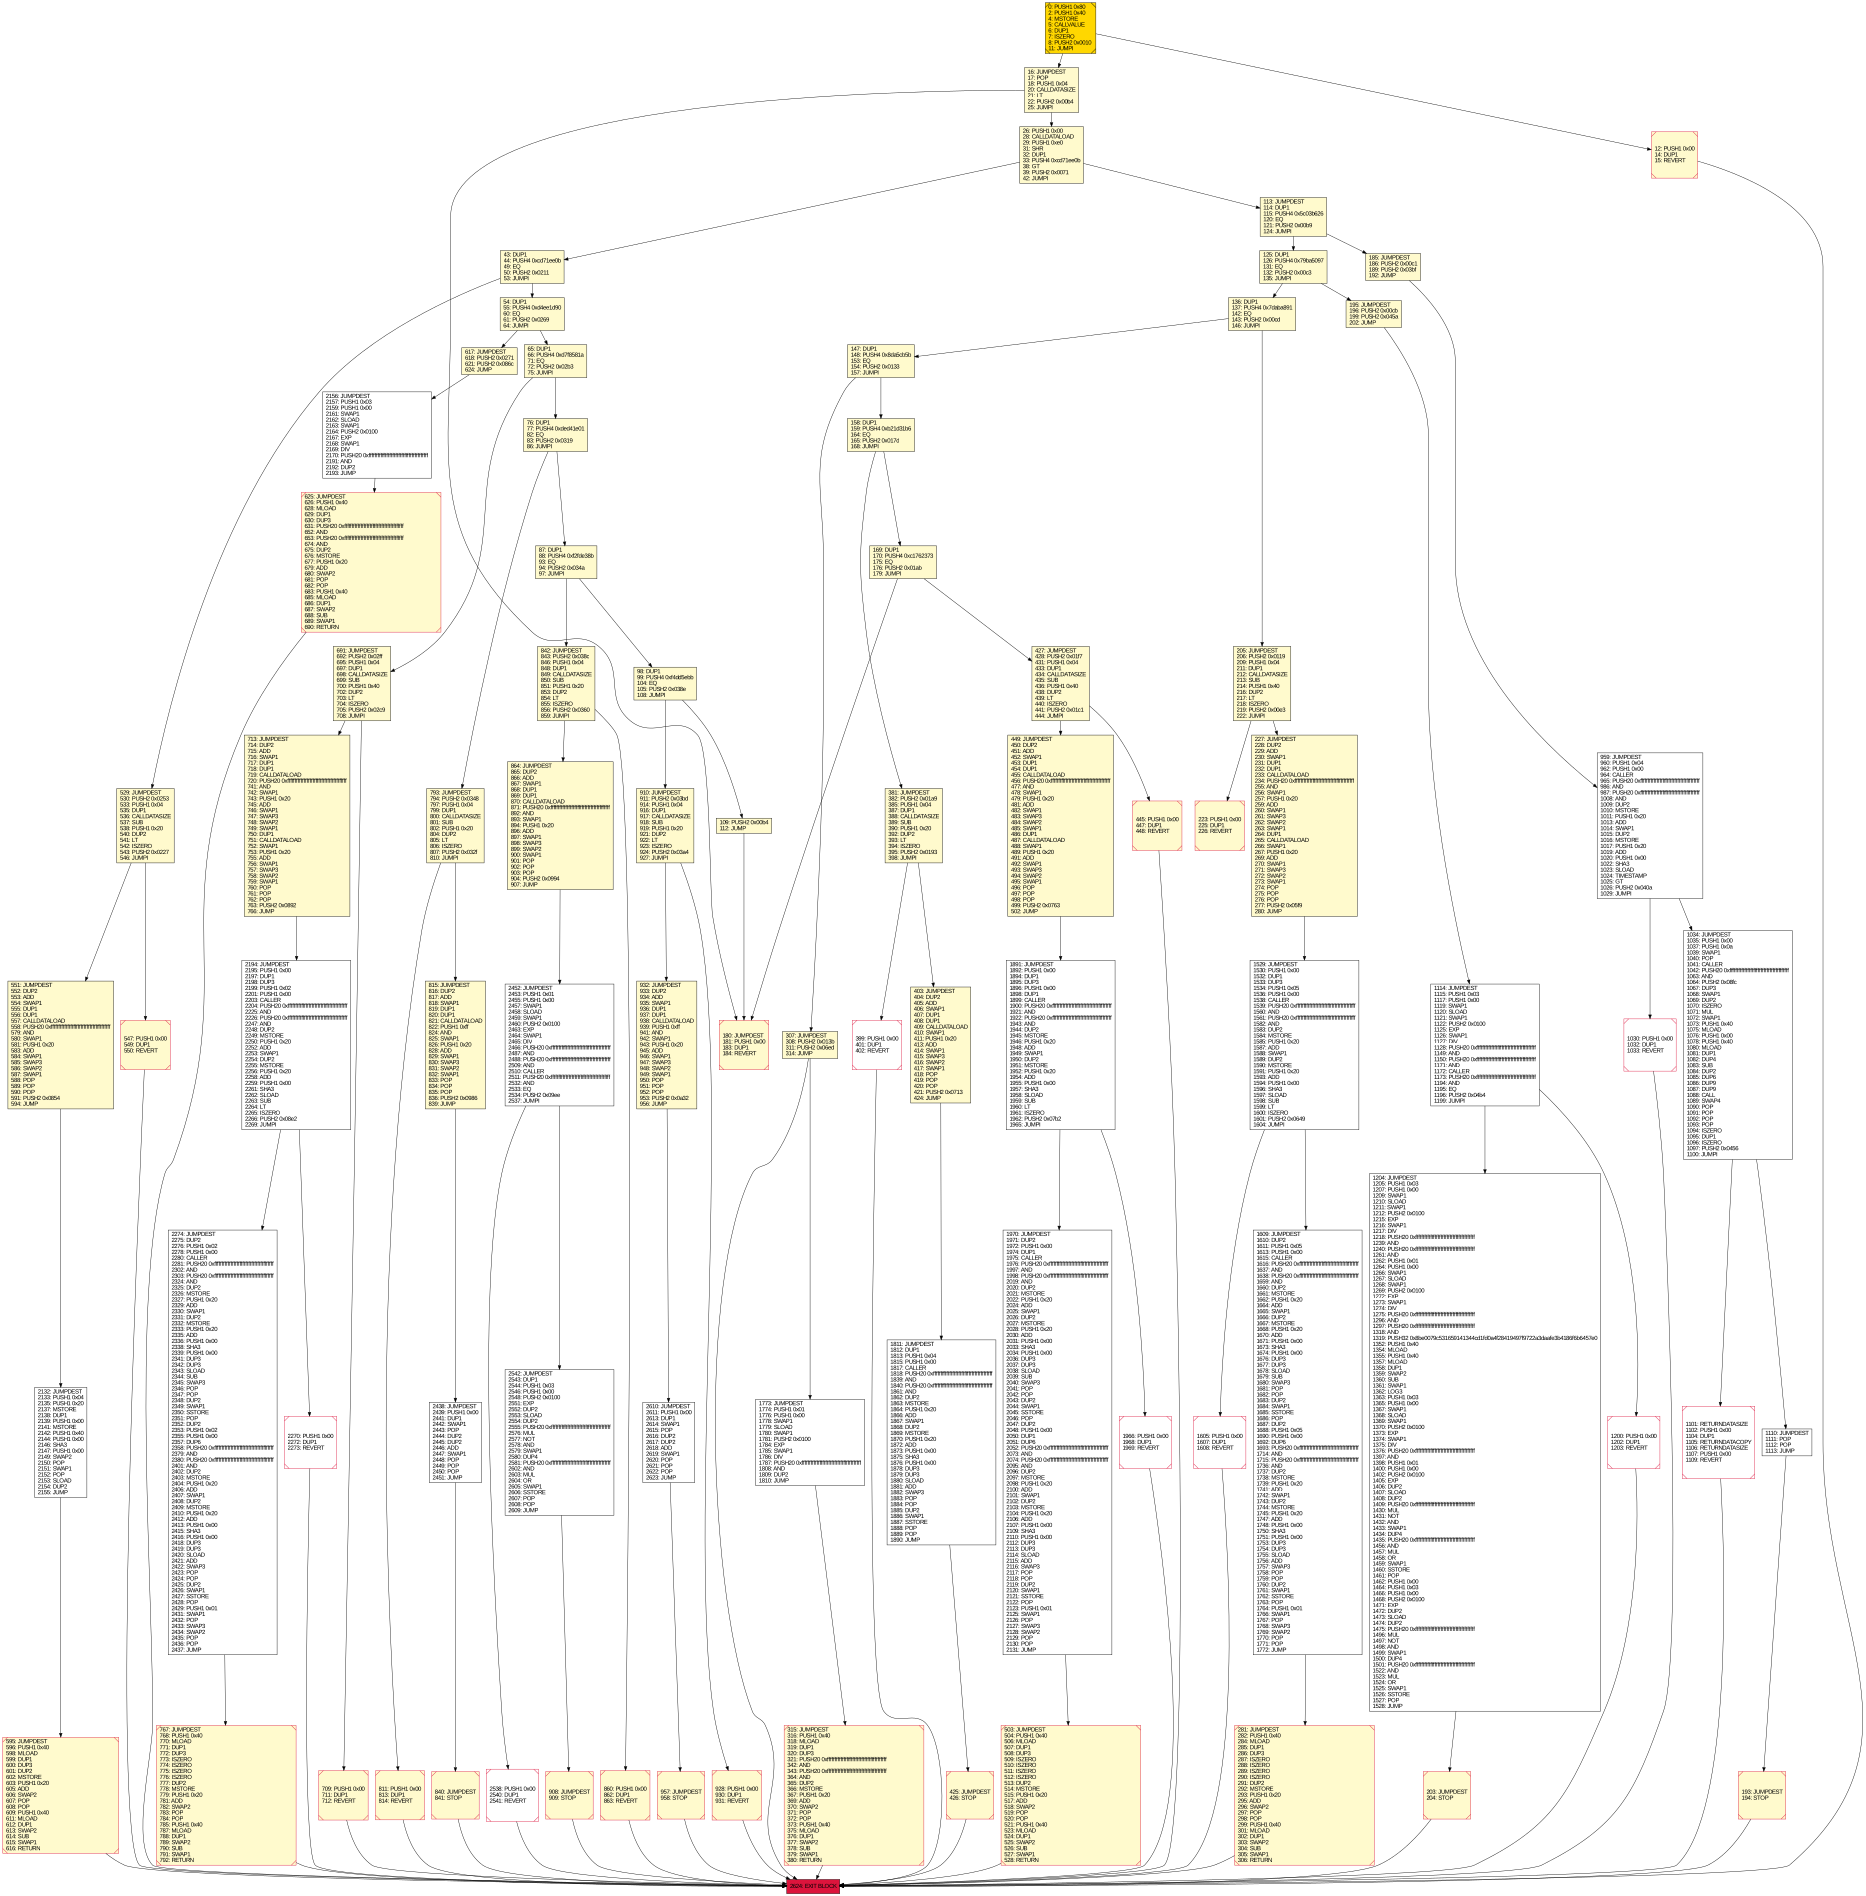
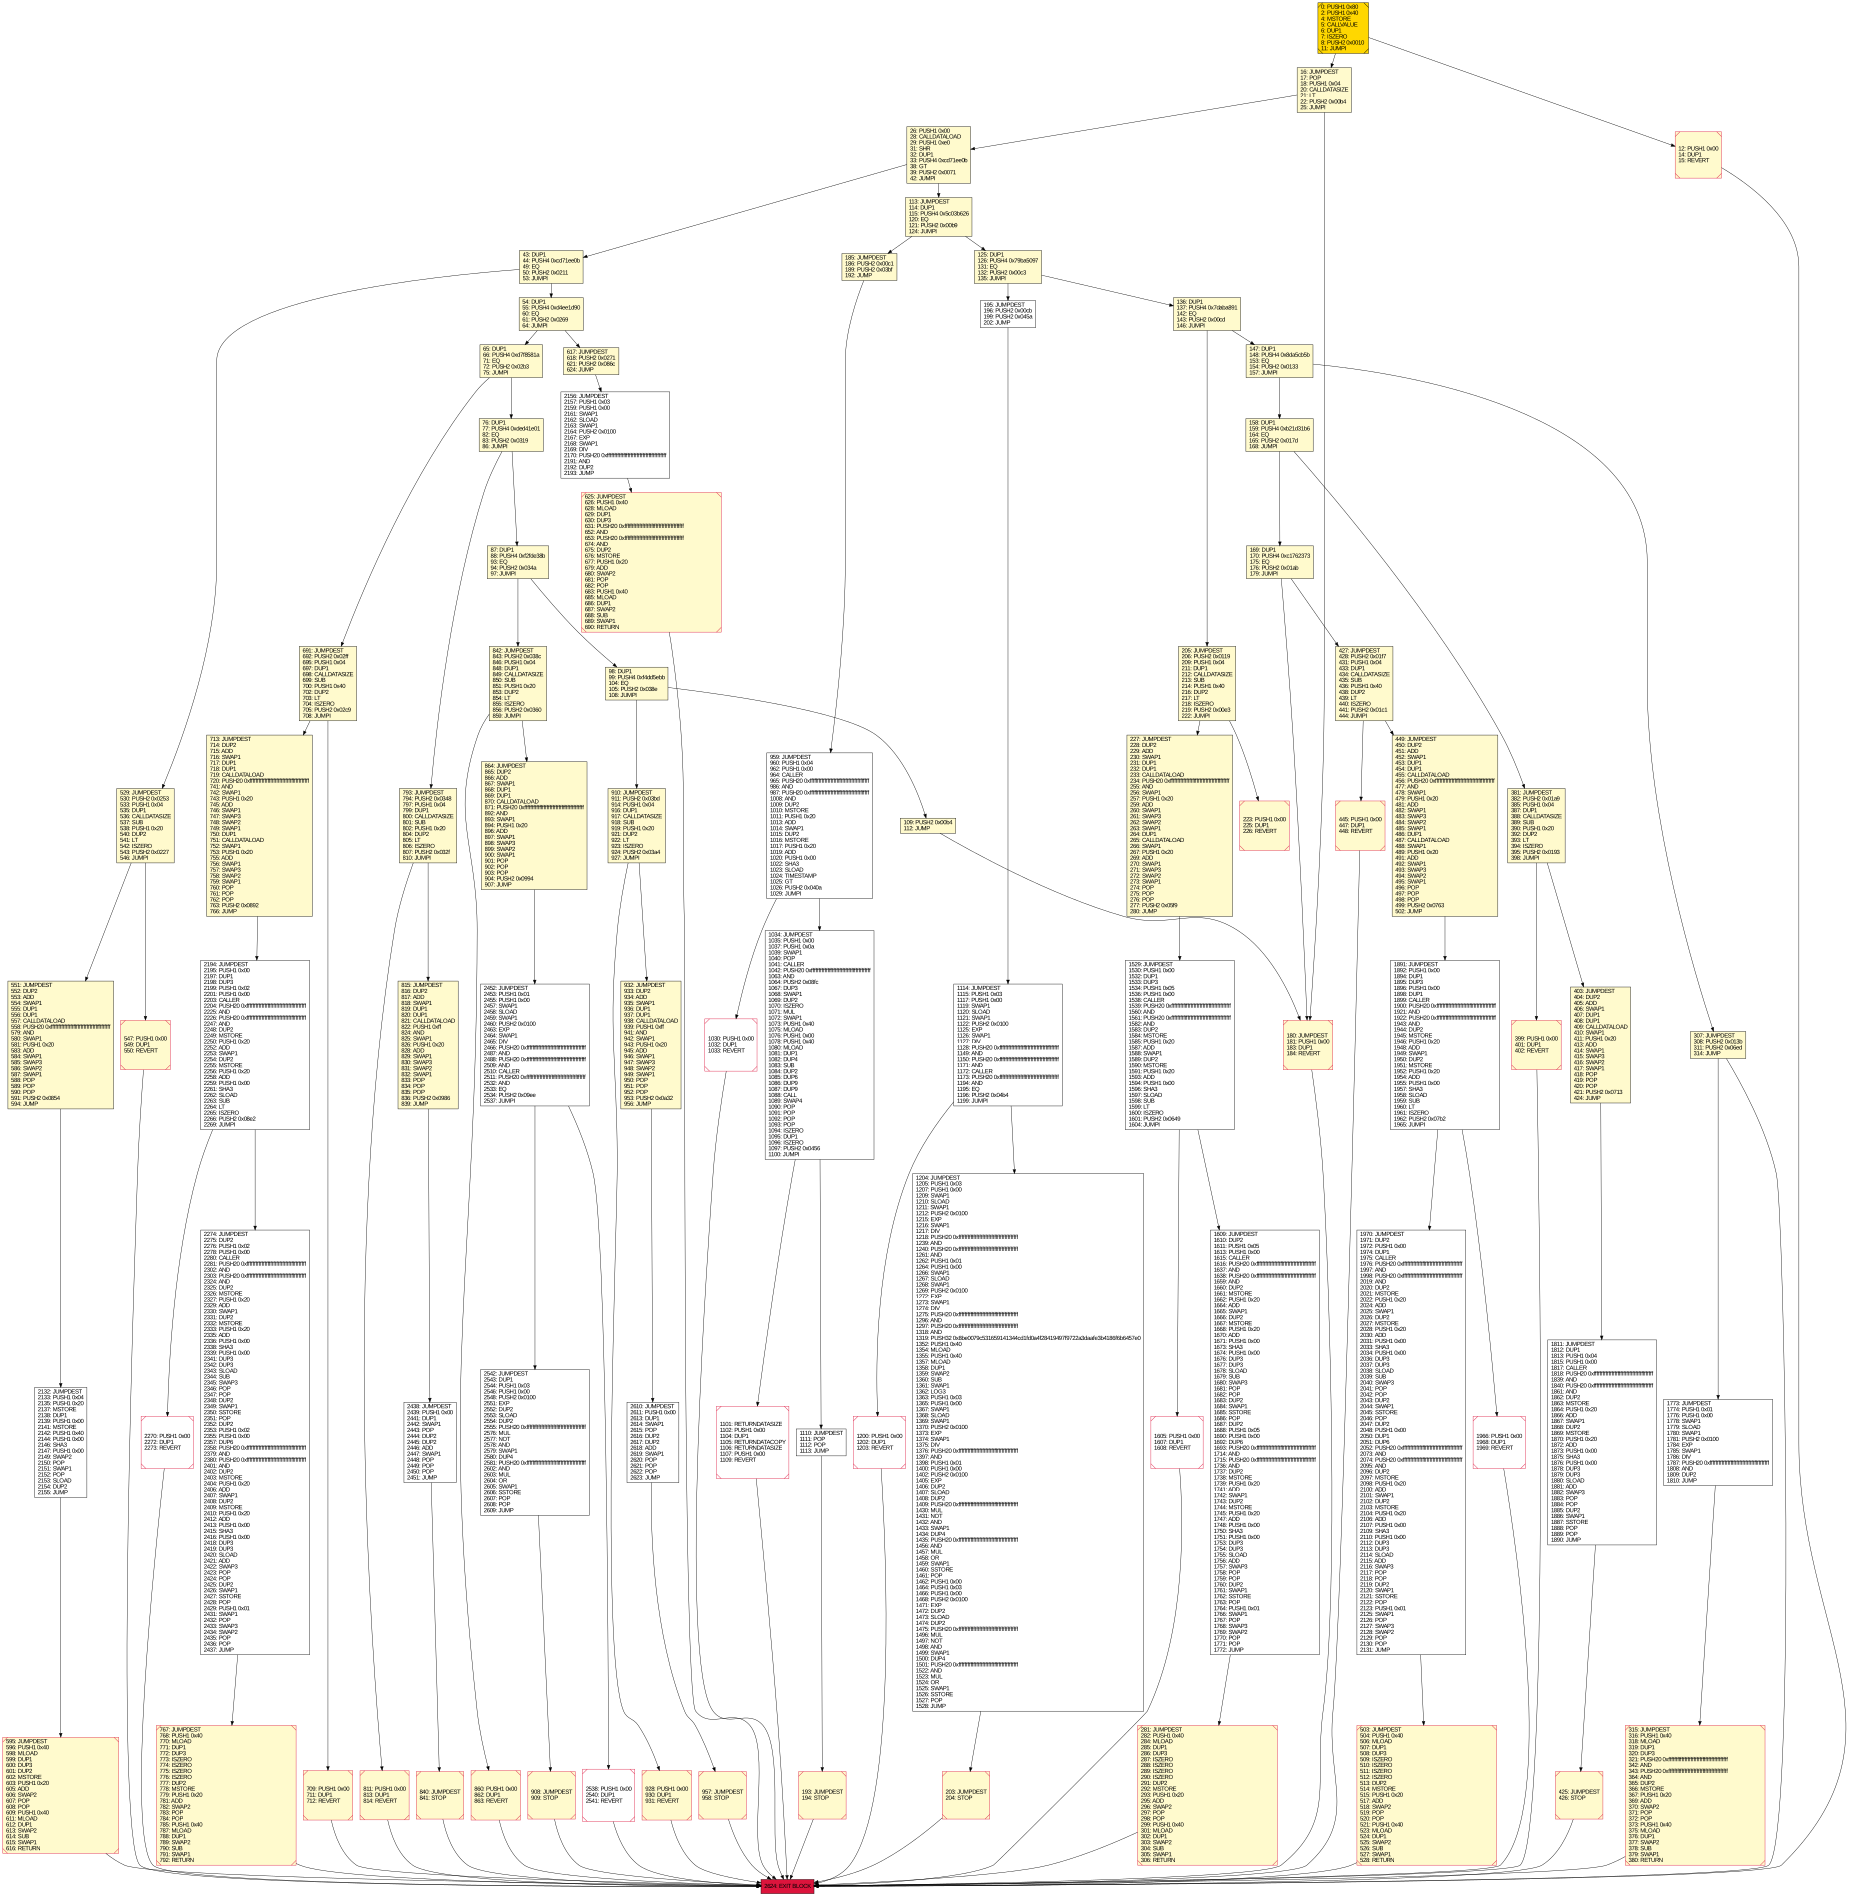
node "195: JUMPDEST 196: PUSH2 0x00cb 199: PUSH2 0x045a 202: JUMP": fillcolor lemonchiffon -> white
node "399: PUSH1 0x00 401: DUP1 402: REVERT": fillcolor white -> lemonchiffon
edge "180: JUMPDEST 181: PUSH1 0x00 183: DUP1 184: REVERT" -> "2624: EXIT BLOCK": added
